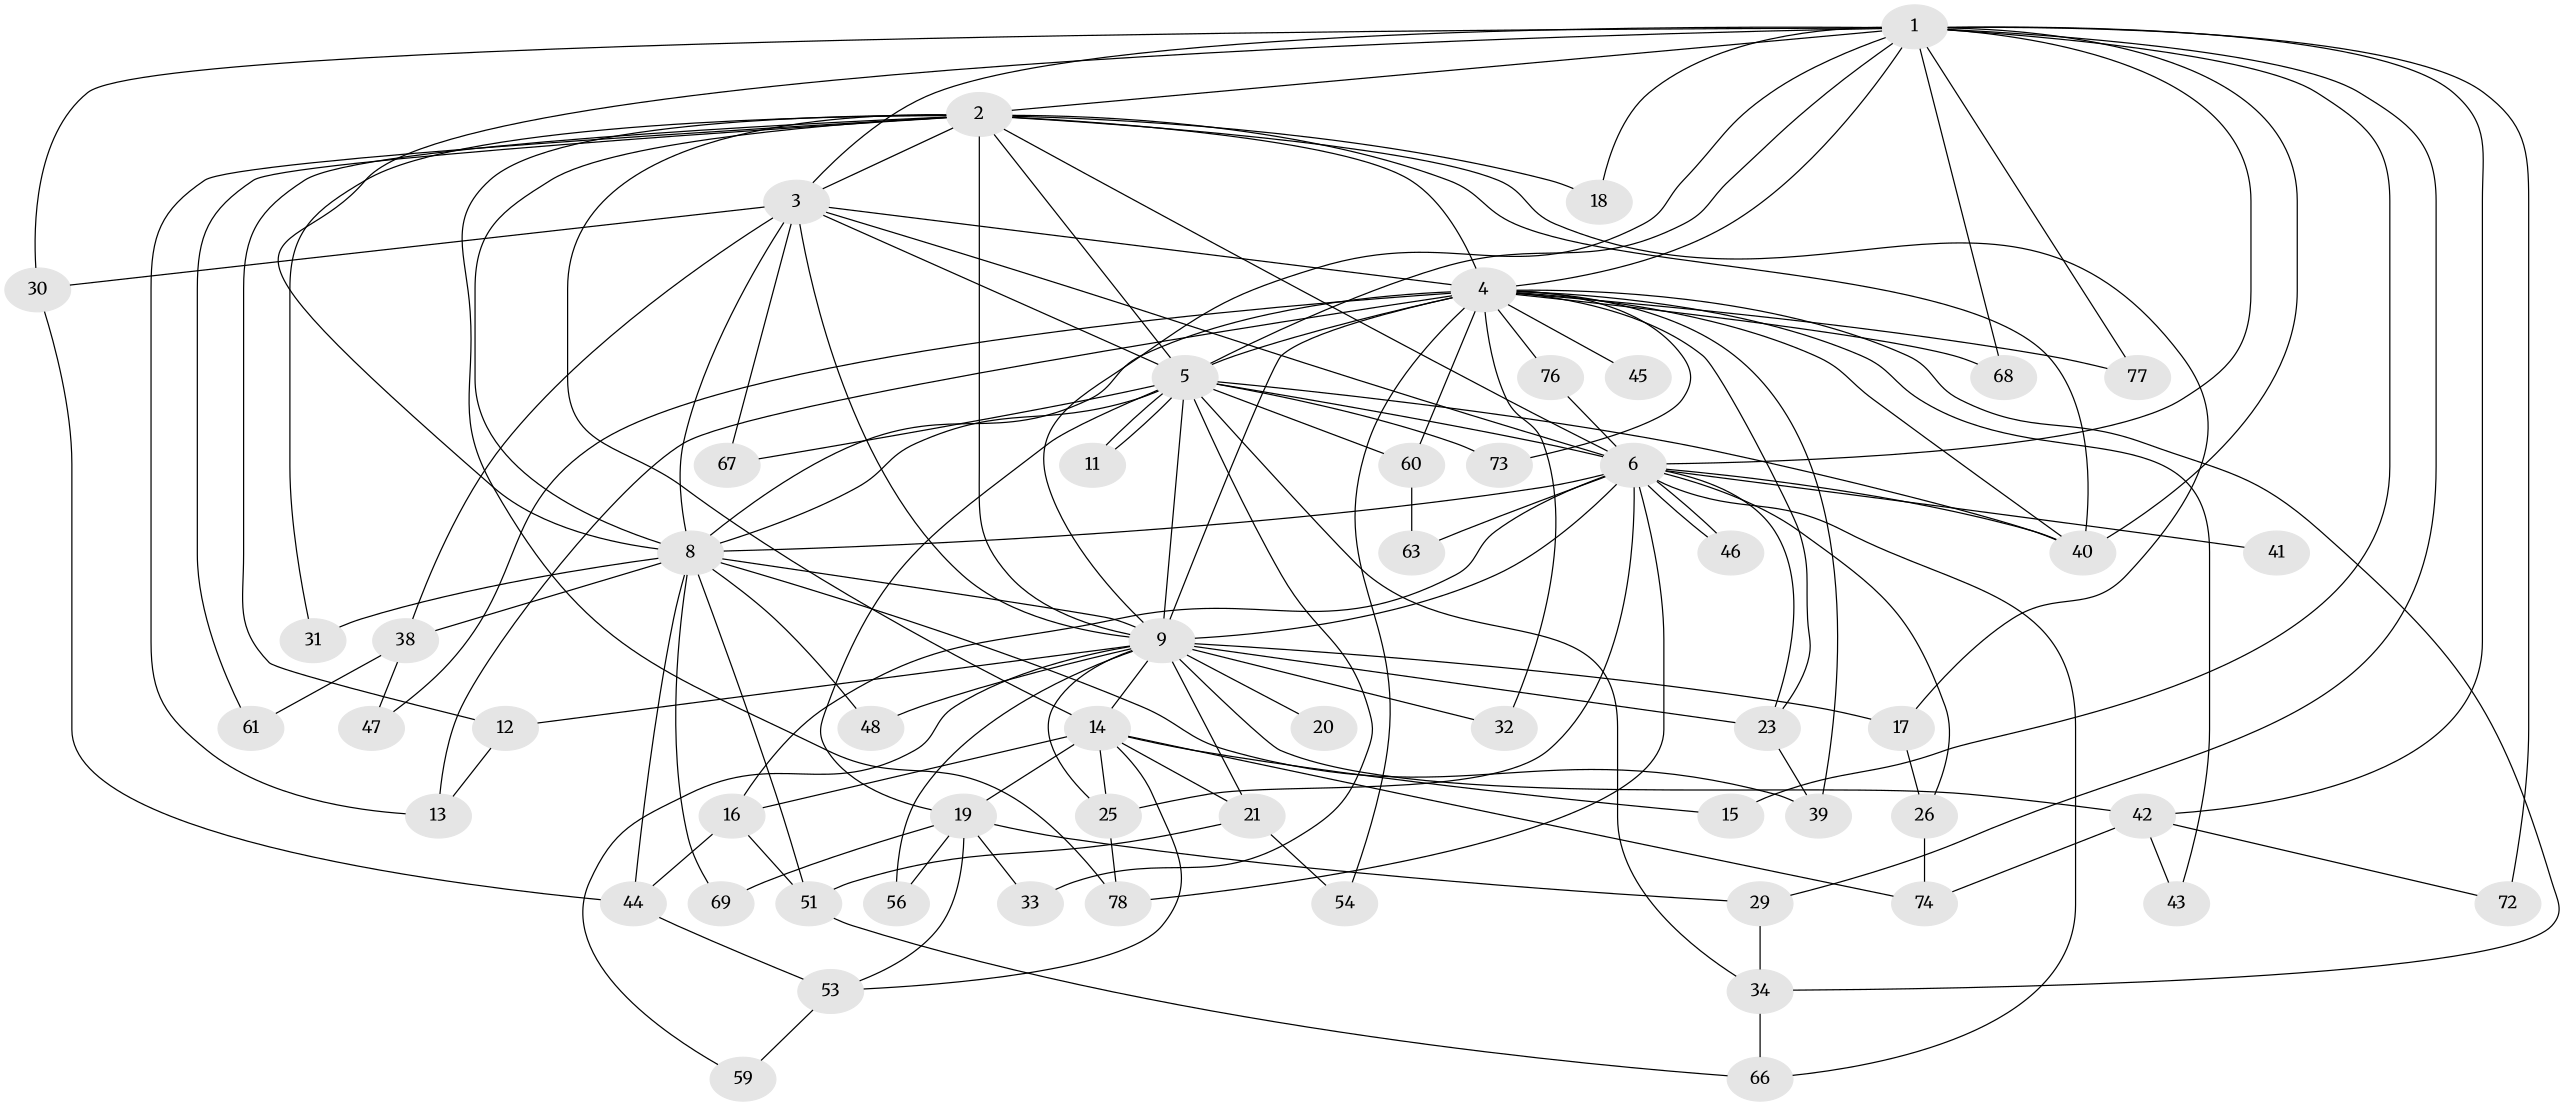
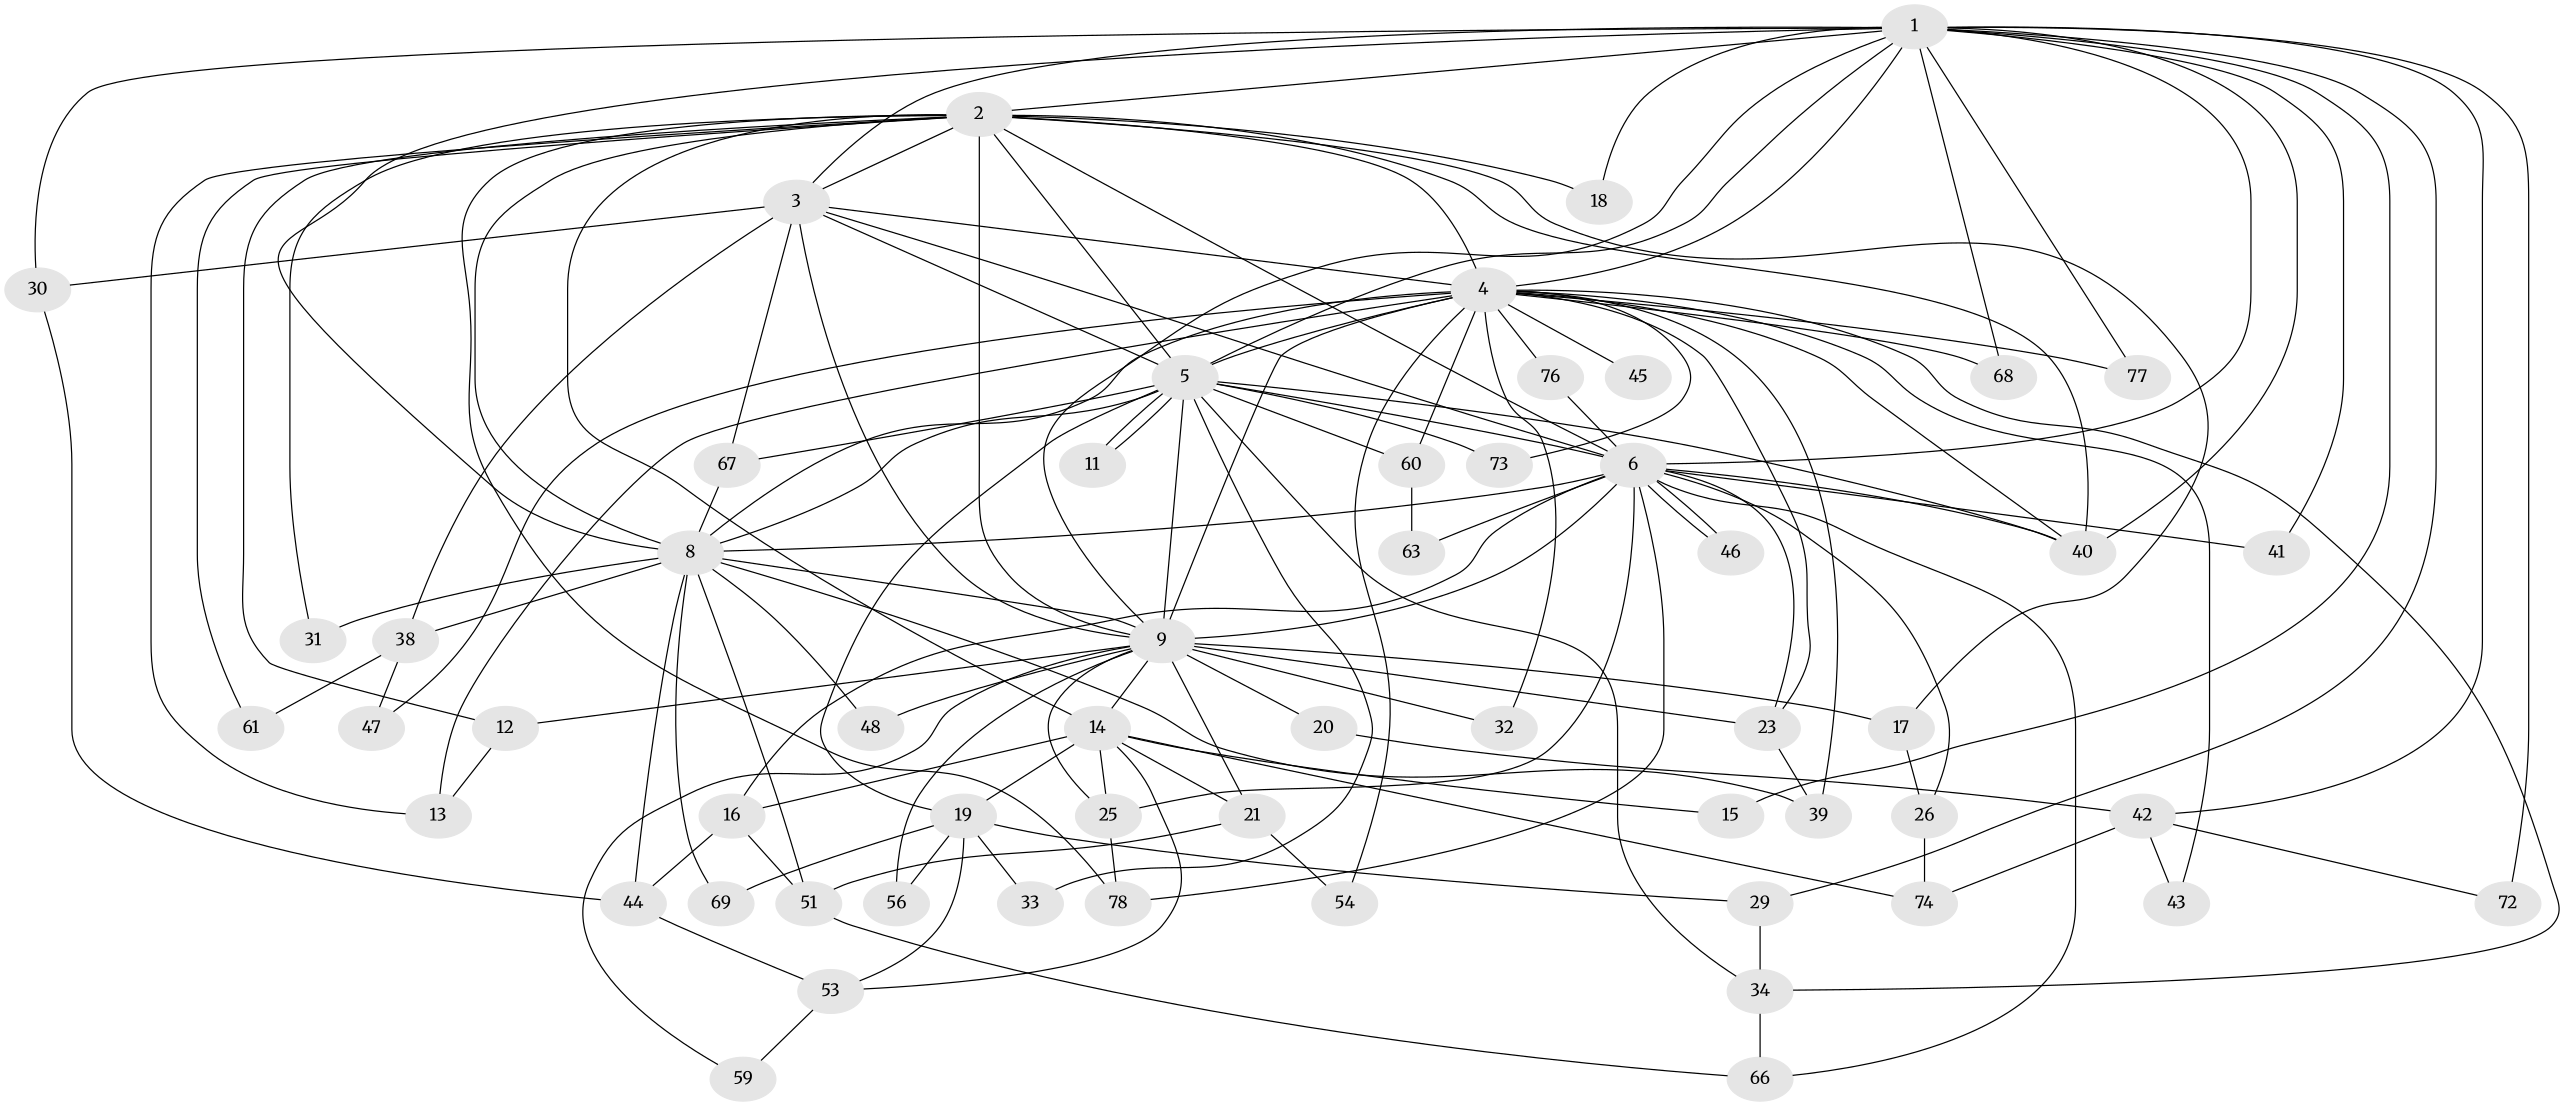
edge "1" -- "41": added
edge "3" -- "8": now "67" -- "8"
edge "9" -- "42": now "20" -- "42"
